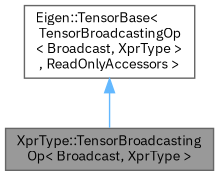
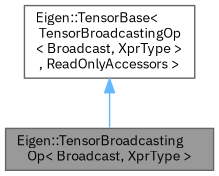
node "XprType::TensorBroadcasting Op< Broadcast, XprType >": label "XprType::TensorBroadcasting Op< Broadcast, XprType >" -> "Eigen::TensorBroadcasting Op< Broadcast, XprType >"
